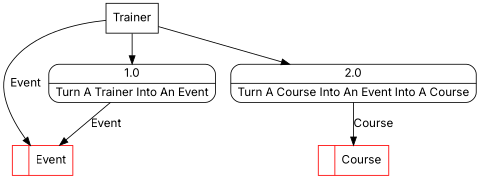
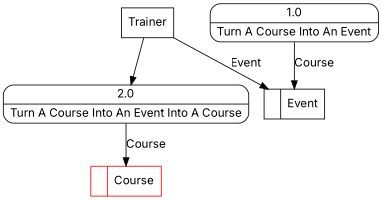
edge "Trainer" -> "1.0": removed
node "1.0": text "Turn A Trainer Into An Event" -> "Turn A Course Into An Event"
edge "1.0" -> "Event": label "Event" -> "Course"
node "Event": color red -> black
